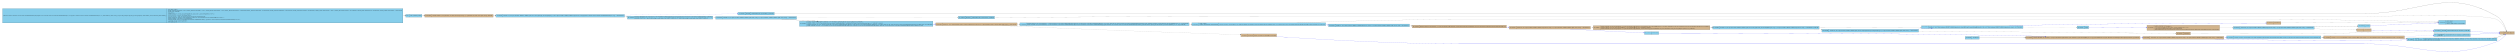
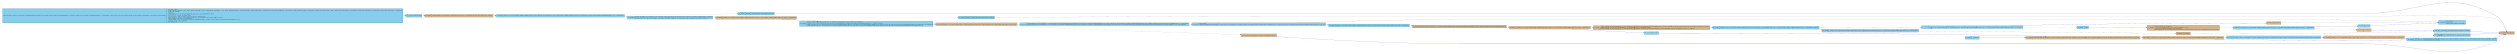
node "46: 0x0007": fillcolor skyblue -> tan
